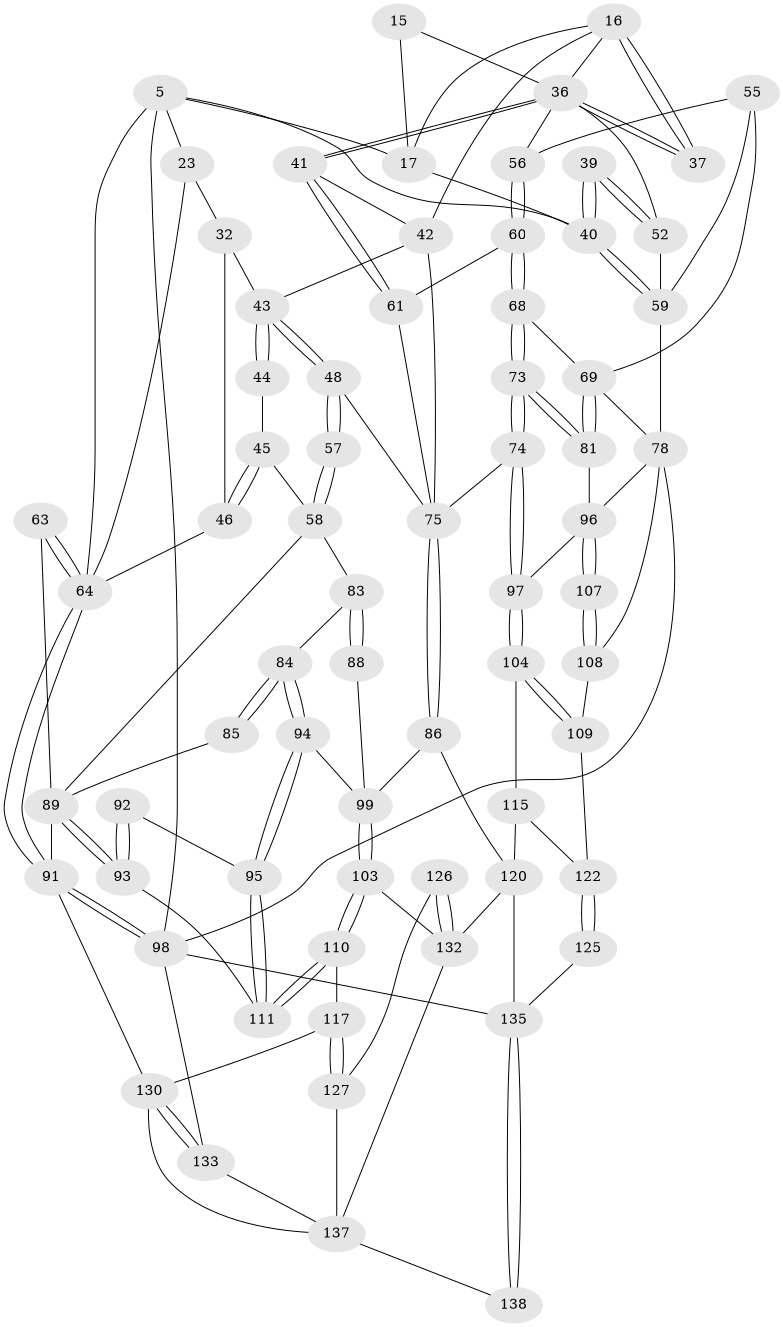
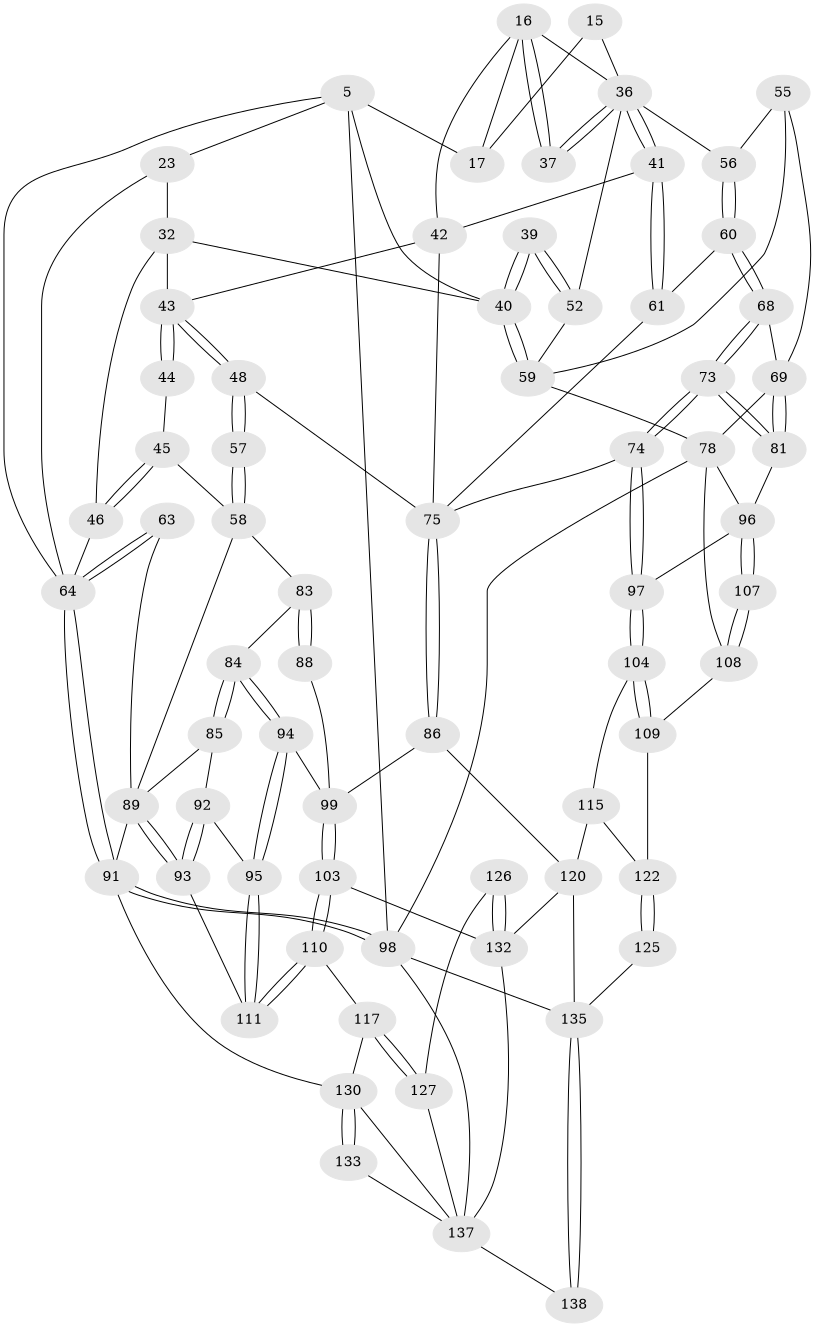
edge "17" -- "40": now "32" -- "40"
edge "85" -- "92": added
edge "98" -- "133": now "98" -- "137"
